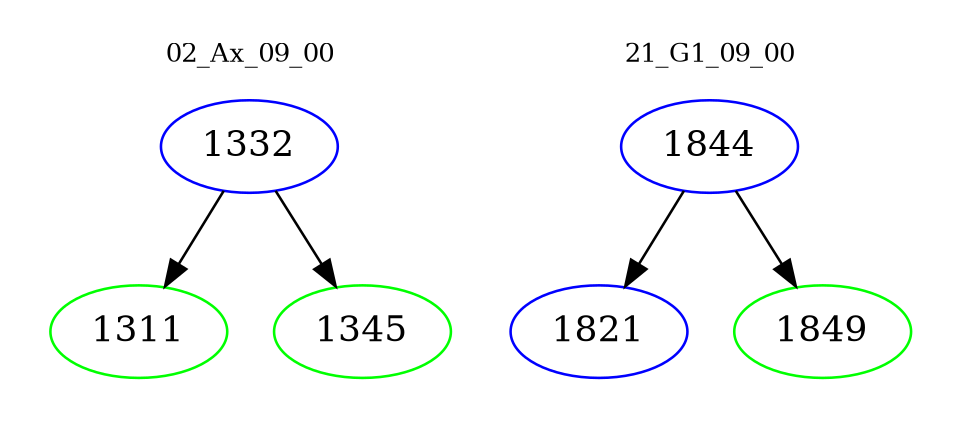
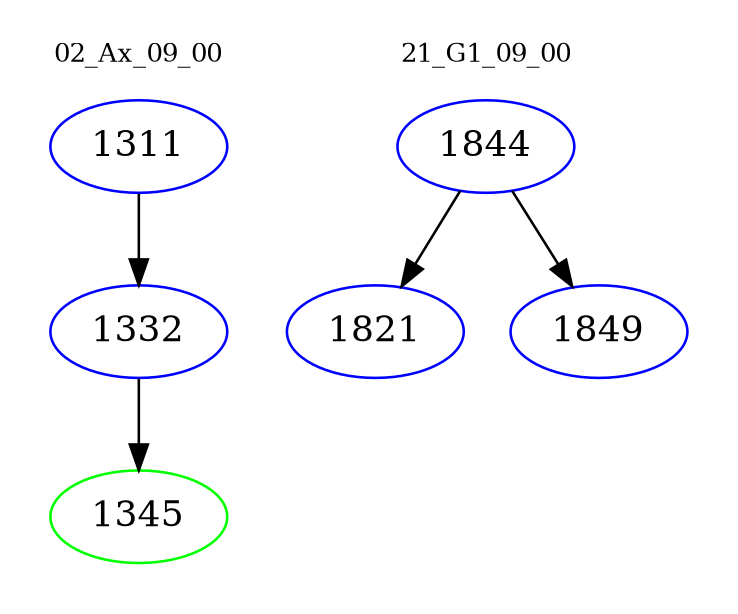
edge "1332" -> "1311": reversed
node "1311": color green -> blue
node "1849": color green -> blue
